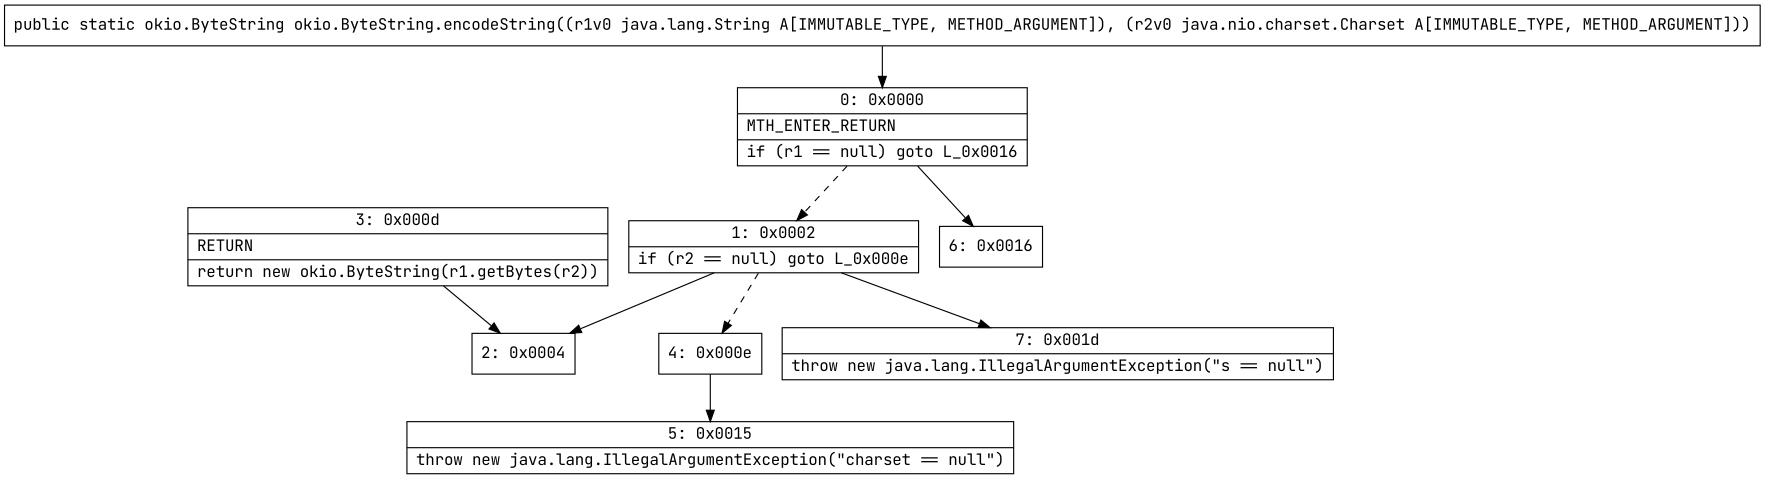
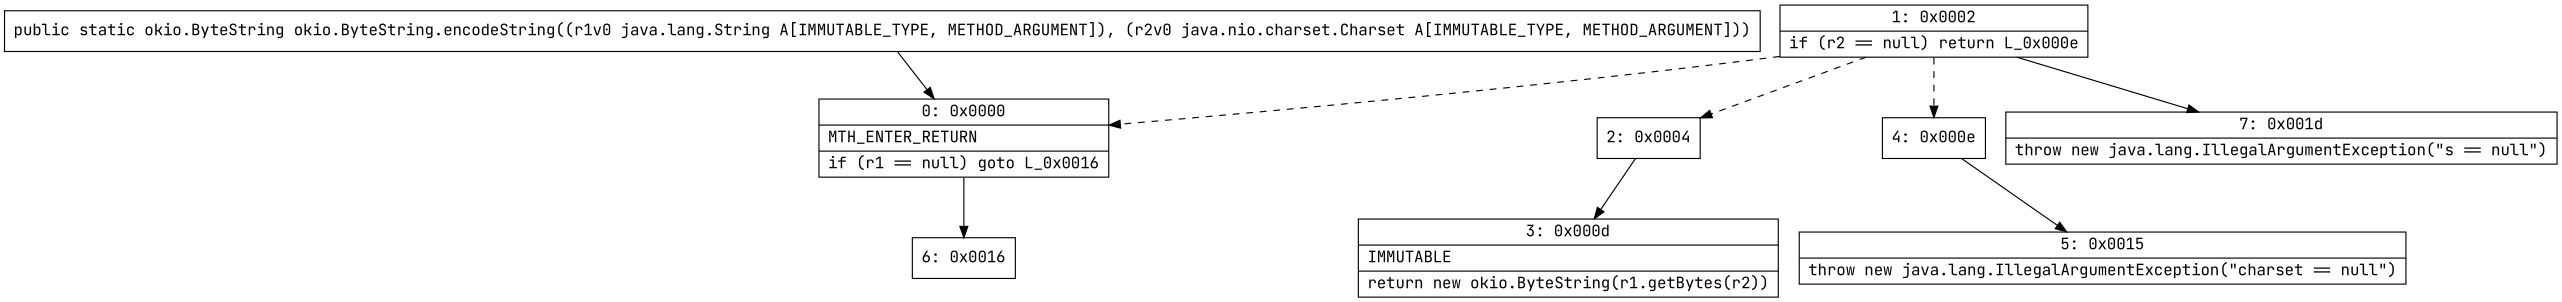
edge "0: 0x0000" -> "1: 0x0002": reversed
node "3: 0x000d": text "RETURN" -> "IMMUTABLE"
node "1: 0x0002": text "if (r2 == null) goto L_0x000e" -> "if (r2 == null) return L_0x000e"
edge "1: 0x0002" -> "2: 0x0004": style solid -> dashed
edge "3: 0x000d" -> "2: 0x0004": reversed
